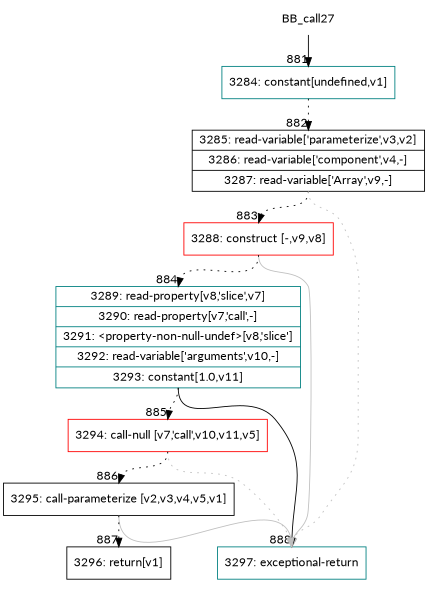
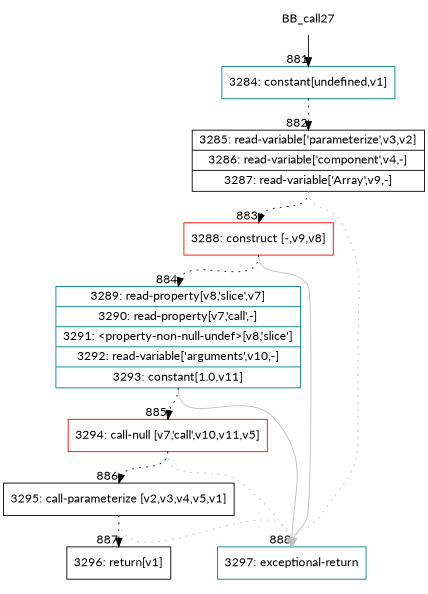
edge "3289: read-property[v8,'slice',v7]" -> "3297: exceptional-return": color black -> gray
edge "3295: call-parameterize [v2,v3,v4,v5,v1]" -> "3297: exceptional-return": style solid -> dotted
